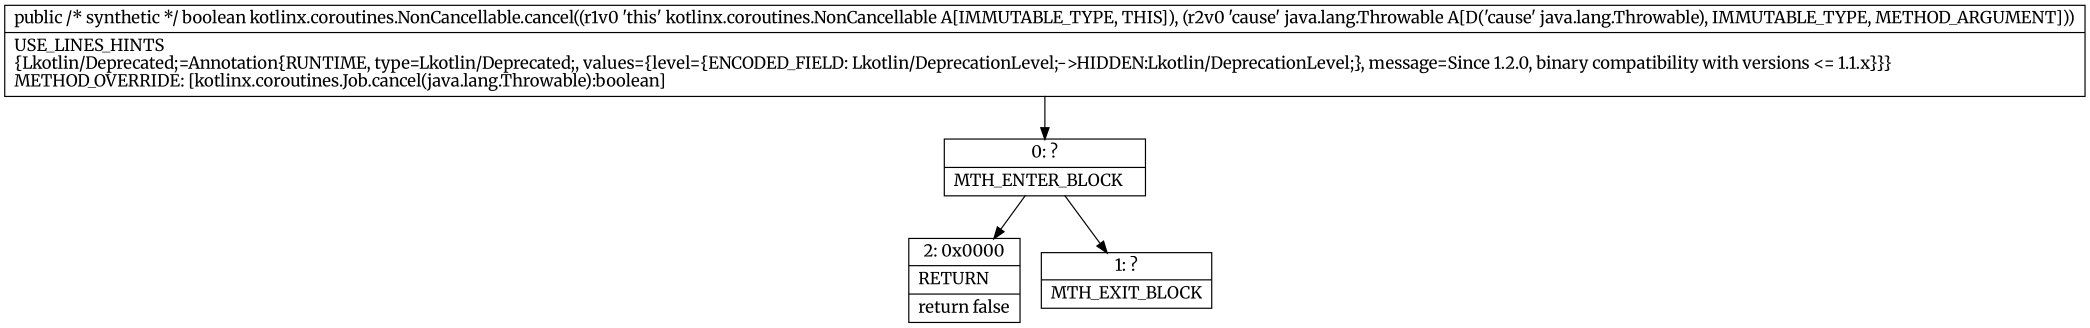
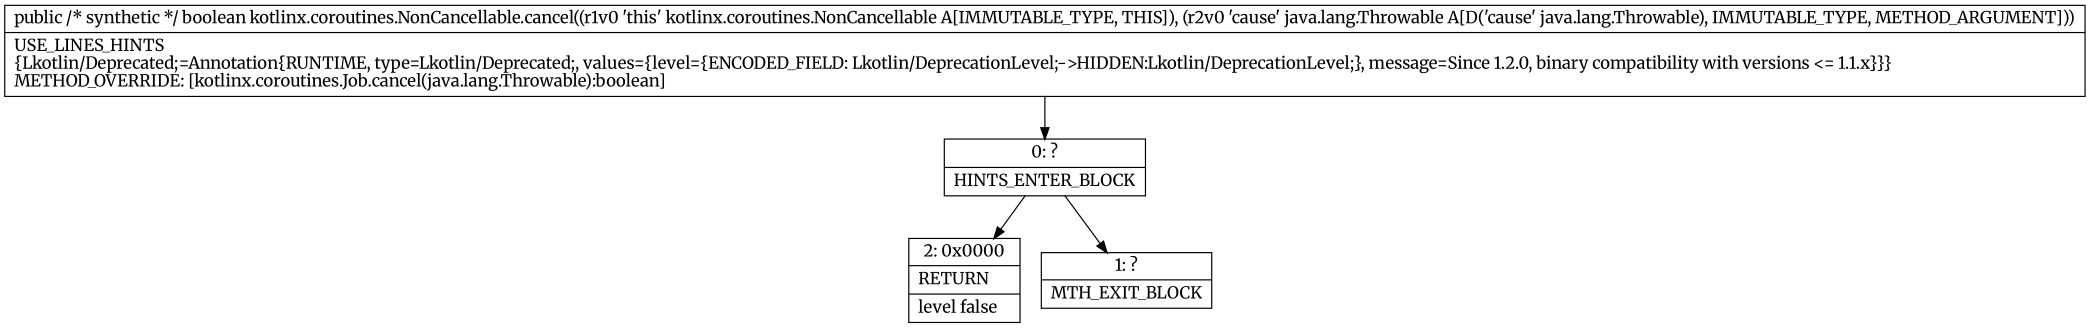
node "0: ?": text "MTH_ENTER_BLOCK" -> "HINTS_ENTER_BLOCK"
node "2: 0x0000": text "return false" -> "level false"
